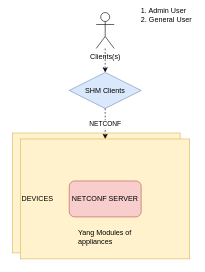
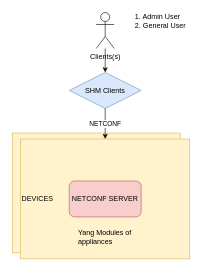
node "1. Admin User 2. General User": moved (169, 15) -> (163, 21)
edge "Clients(s)" -> "SHM Clients": style dashed -> solid
edge "SHM Clients" -> "DEVICES": style dashed -> solid
